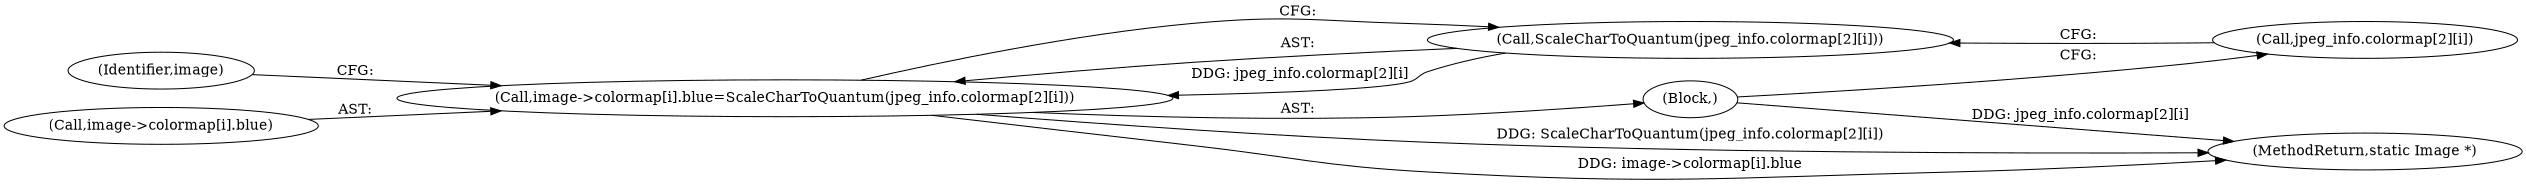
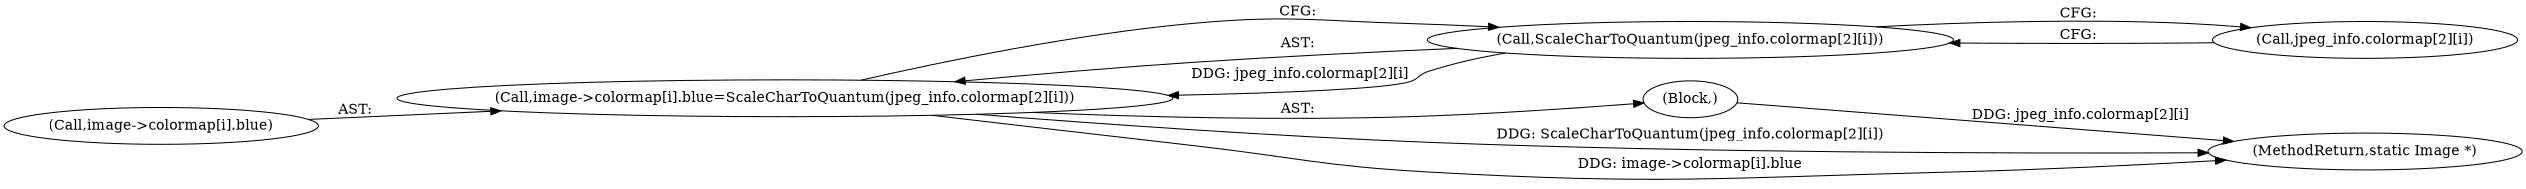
node "(Identifier,image)": removed
edge "(Block,)" -> "(Call,jpeg_info.colormap[2][i])": now "(Call,ScaleCharToQuantum(jpeg_info.colormap[2][i]))" -> "(Call,jpeg_info.colormap[2][i])"
